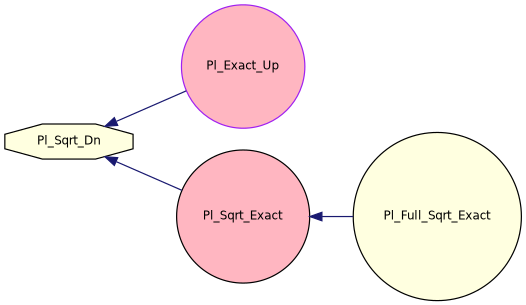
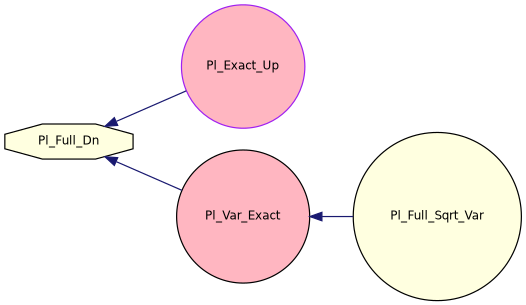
node "Pl_Sqrt_Dn": label "Pl_Sqrt_Dn" -> "Pl_Full_Dn"
node "Pl_Sqrt_Exact": label "Pl_Sqrt_Exact" -> "Pl_Var_Exact"
node "Pl_Full_Sqrt_Exact": label "Pl_Full_Sqrt_Exact" -> "Pl_Full_Sqrt_Var"
